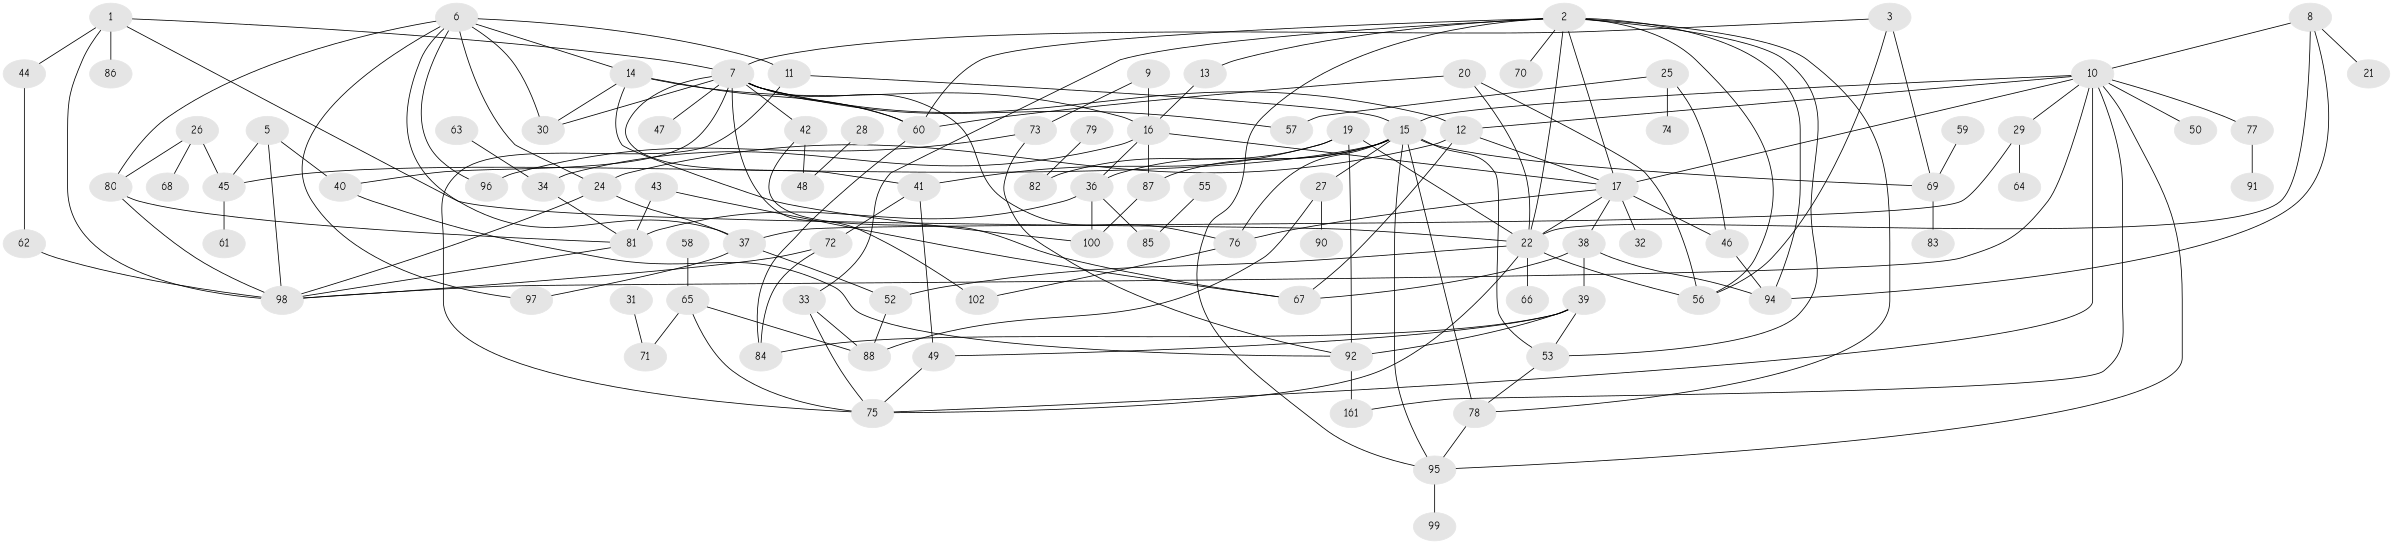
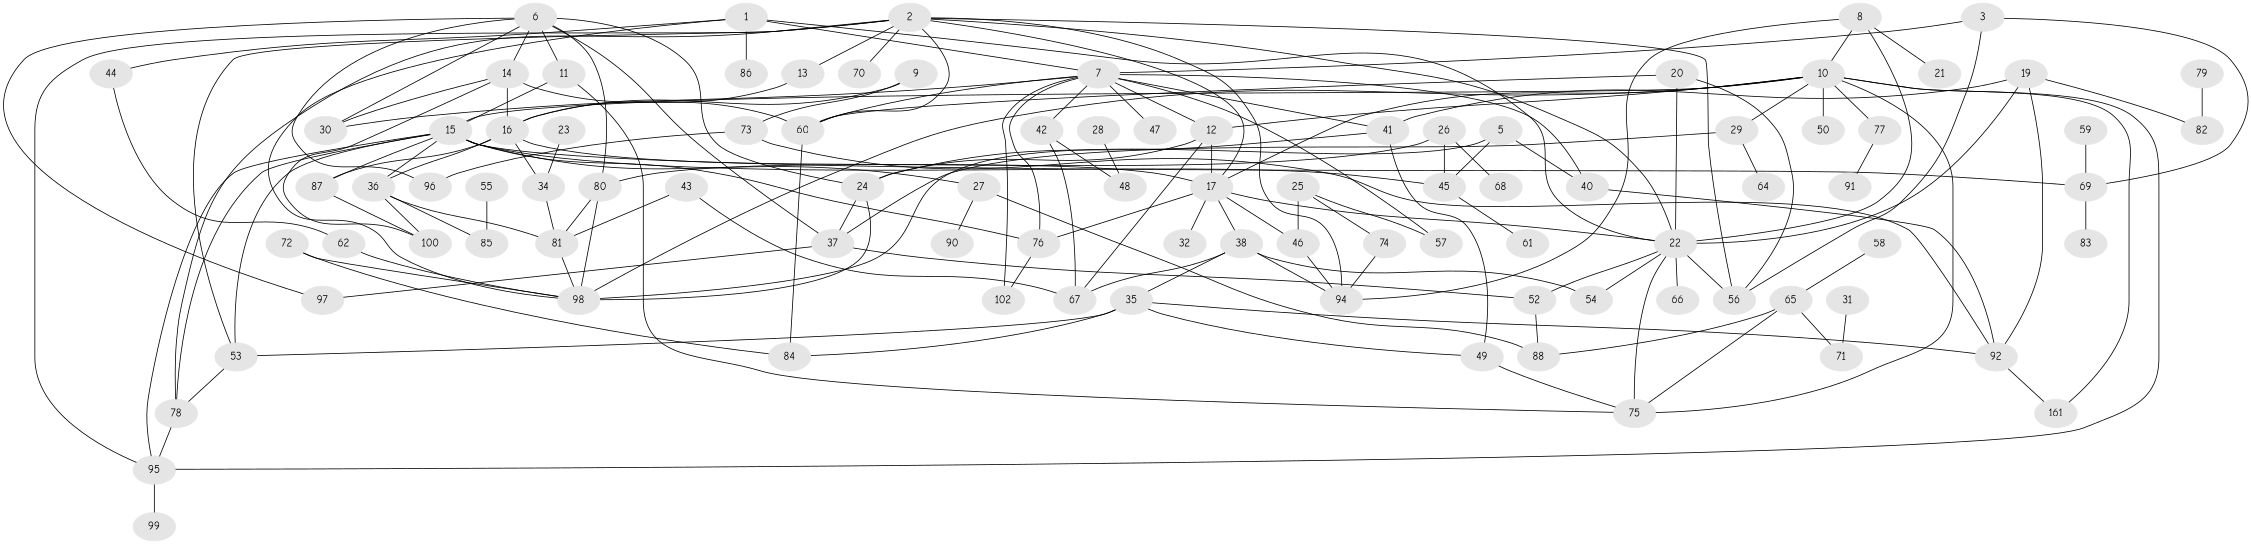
node "63": label "63" -> "23"
edge "41" -- "72": now "41" -- "24"
edge "74" -- "94": added
node "33": removed
node "39": label "39" -> "35"
node "54": added
